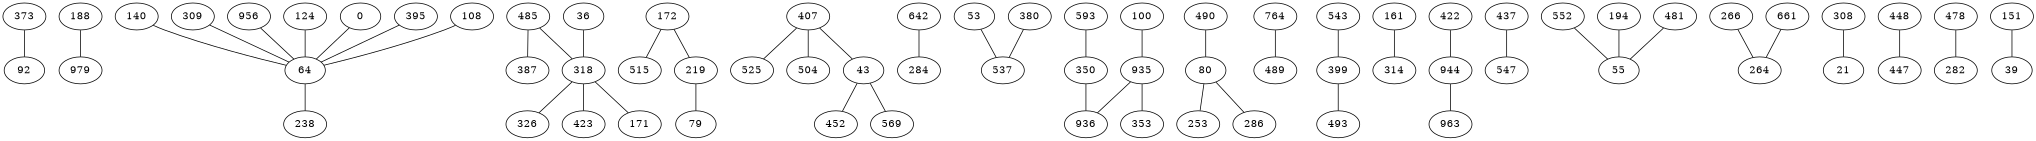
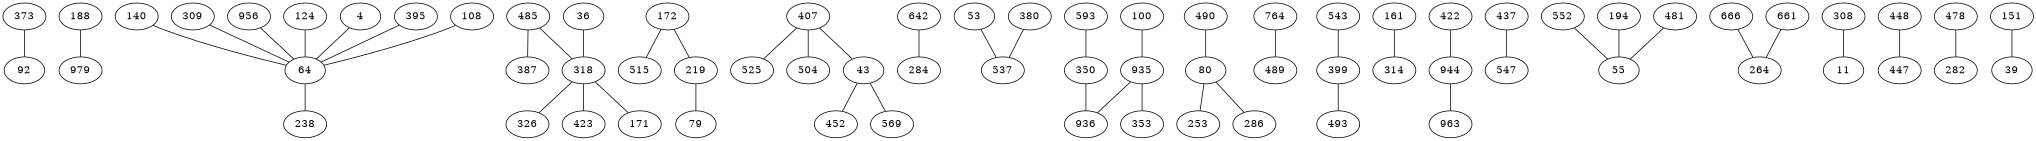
node "0": label "0" -> "4"
node "266": label "266" -> "666"
node "21": label "21" -> "11"
